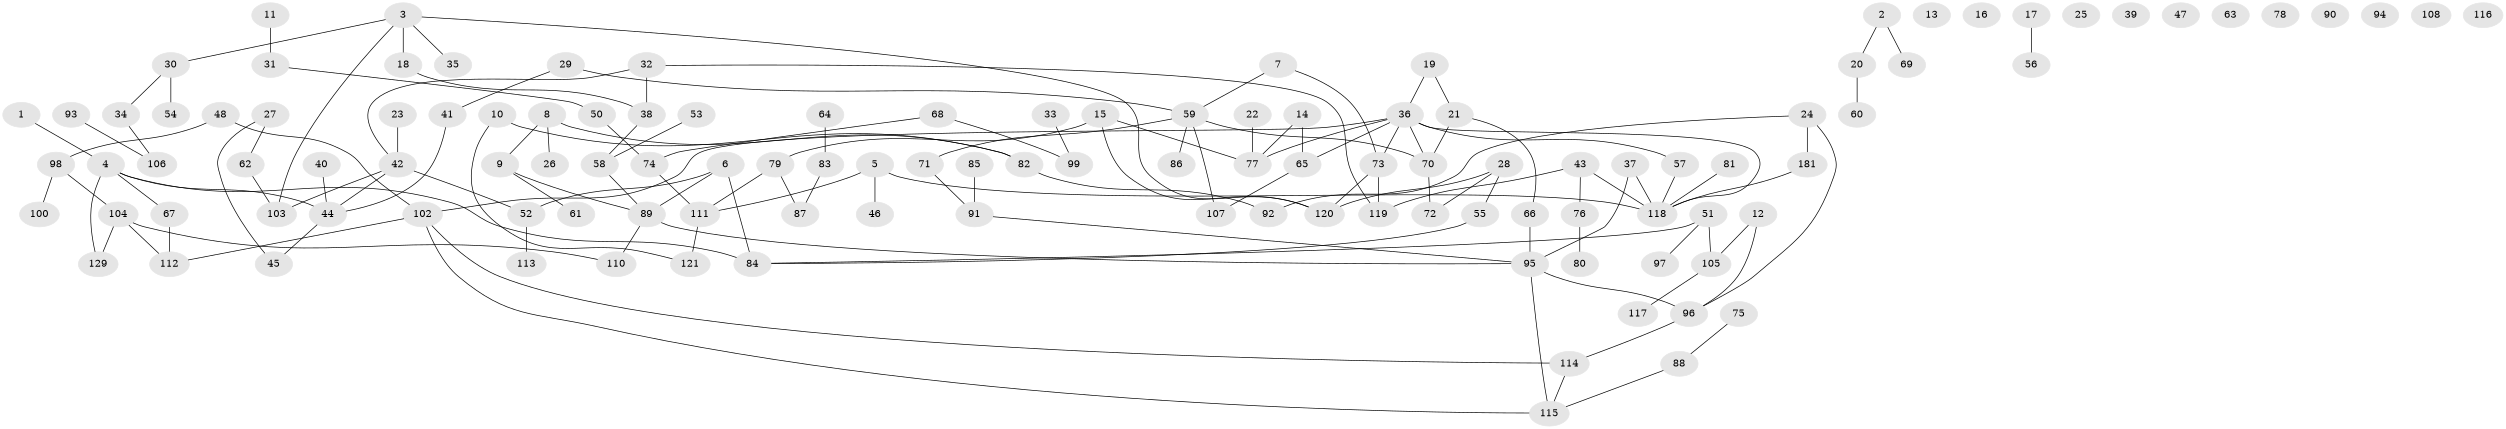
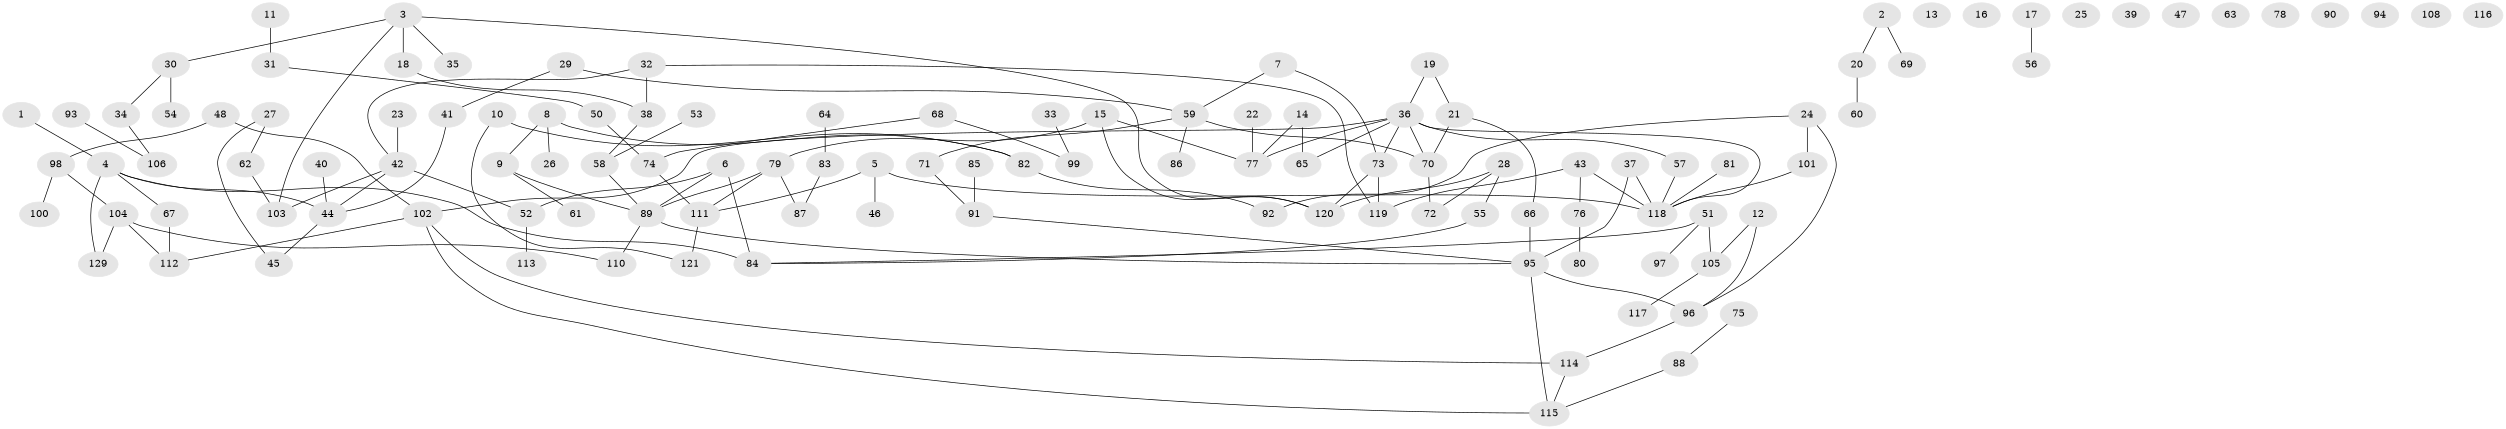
node "181": label "181" -> "101"
edge "79" -- "89": added
node "107": removed
